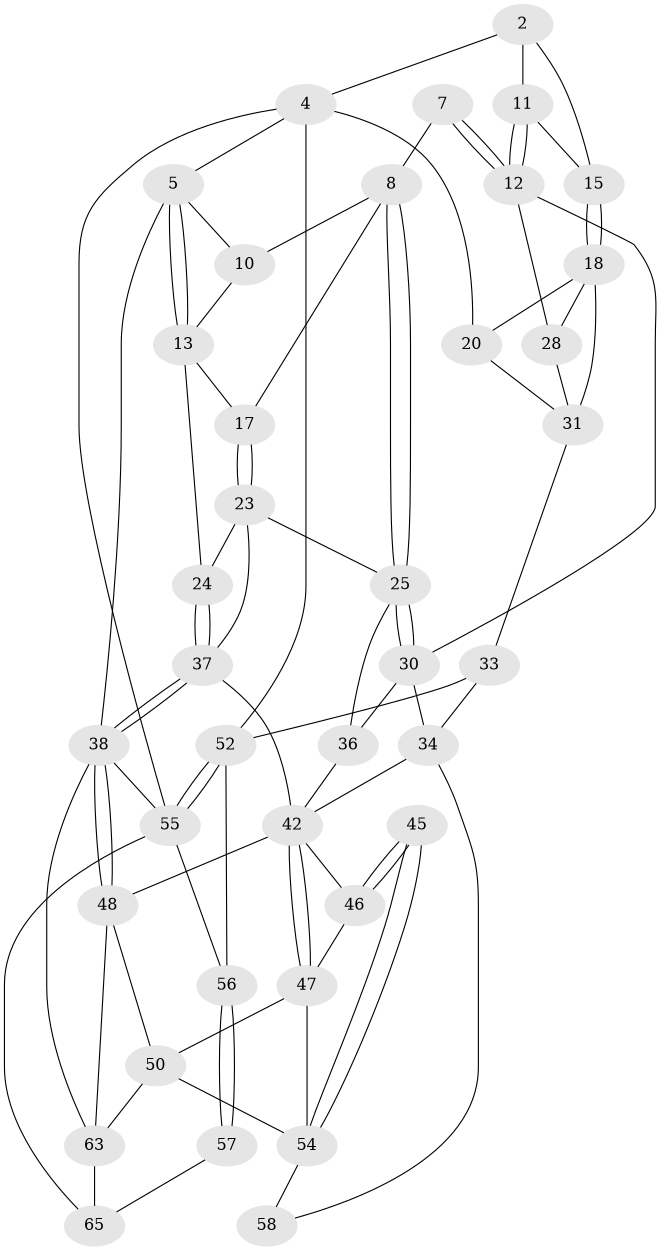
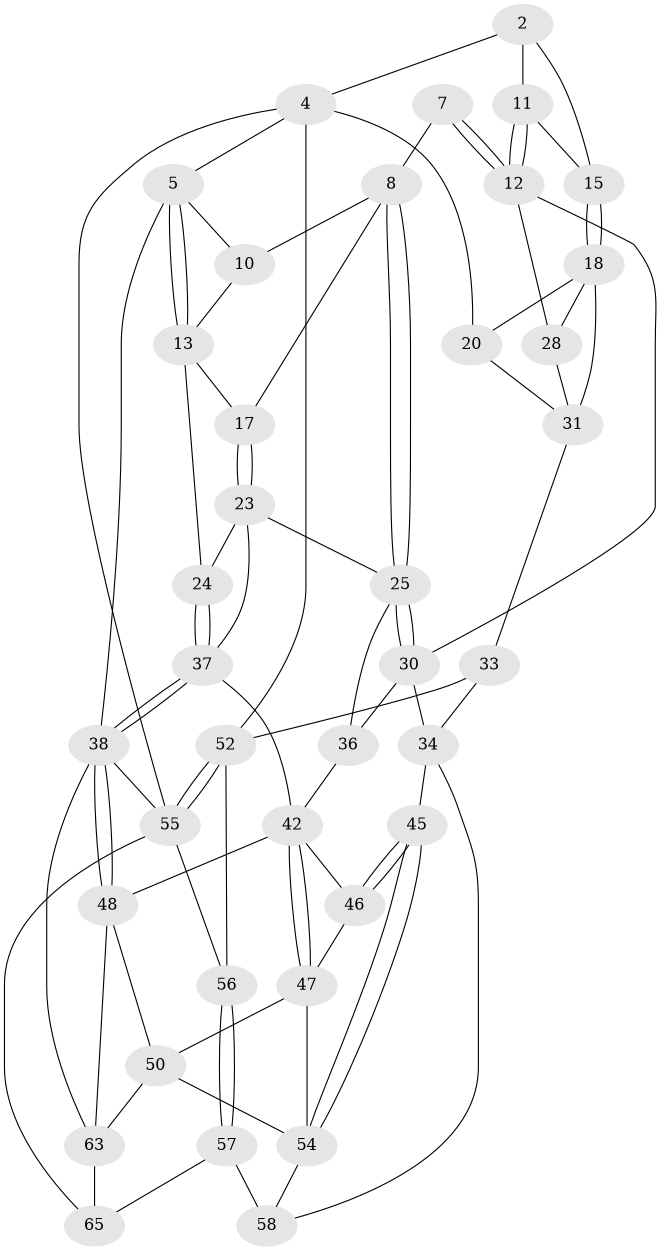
edge "34" -- "42": now "34" -- "45"
edge "57" -- "58": added
